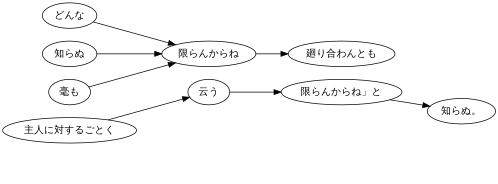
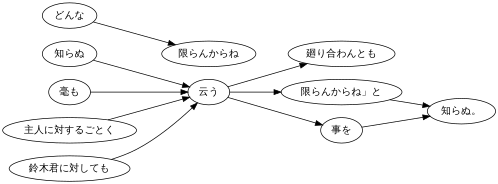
edge "知らぬ" -> "限らんからね": now "知らぬ" -> "云う"
edge "限らんからね" -> "廻り合わんとも": now "云う" -> "廻り合わんとも"
edge "毫も" -> "限らんからね": now "毫も" -> "云う"
node "事を": added
node "鈴木君に対しても": added
